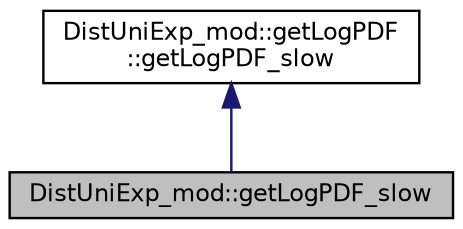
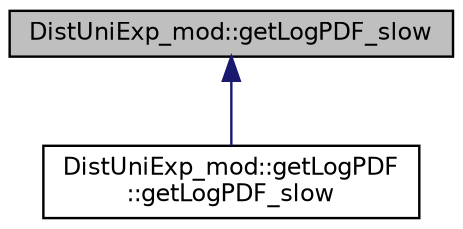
edge "DistUniExp_mod::getLogPDF_slow" -> "DistUniExp_mod::getLogPDF ::getLogPDF_slow": reversed
